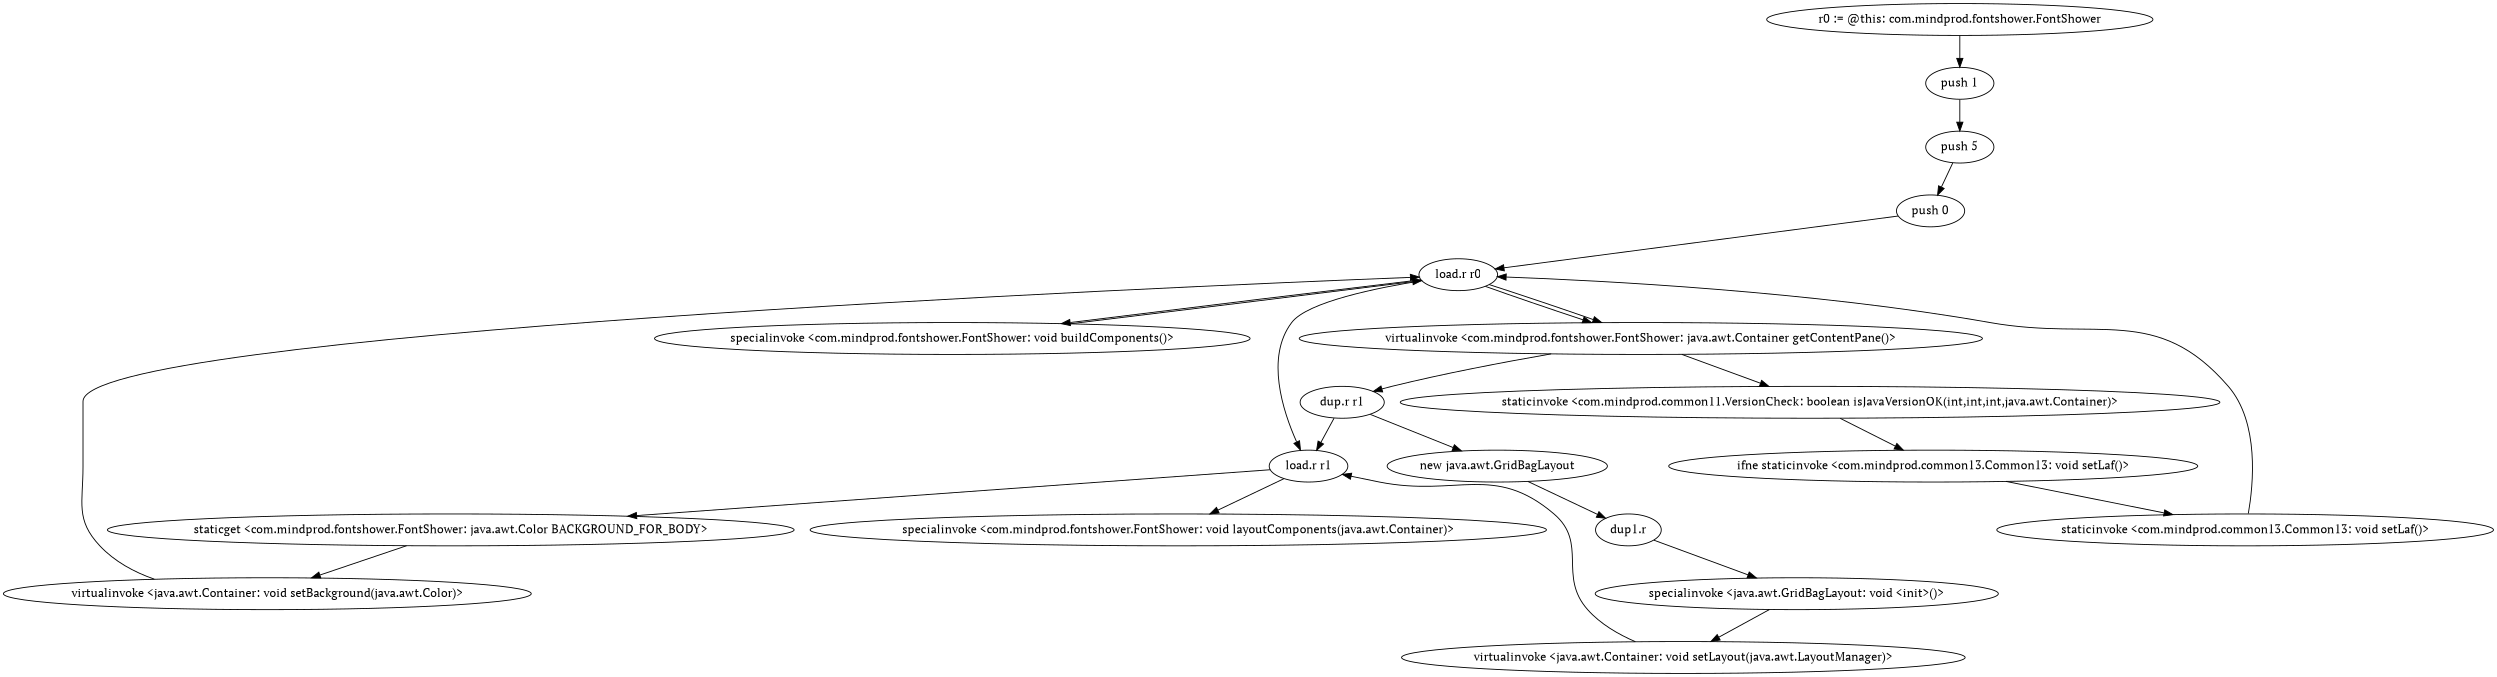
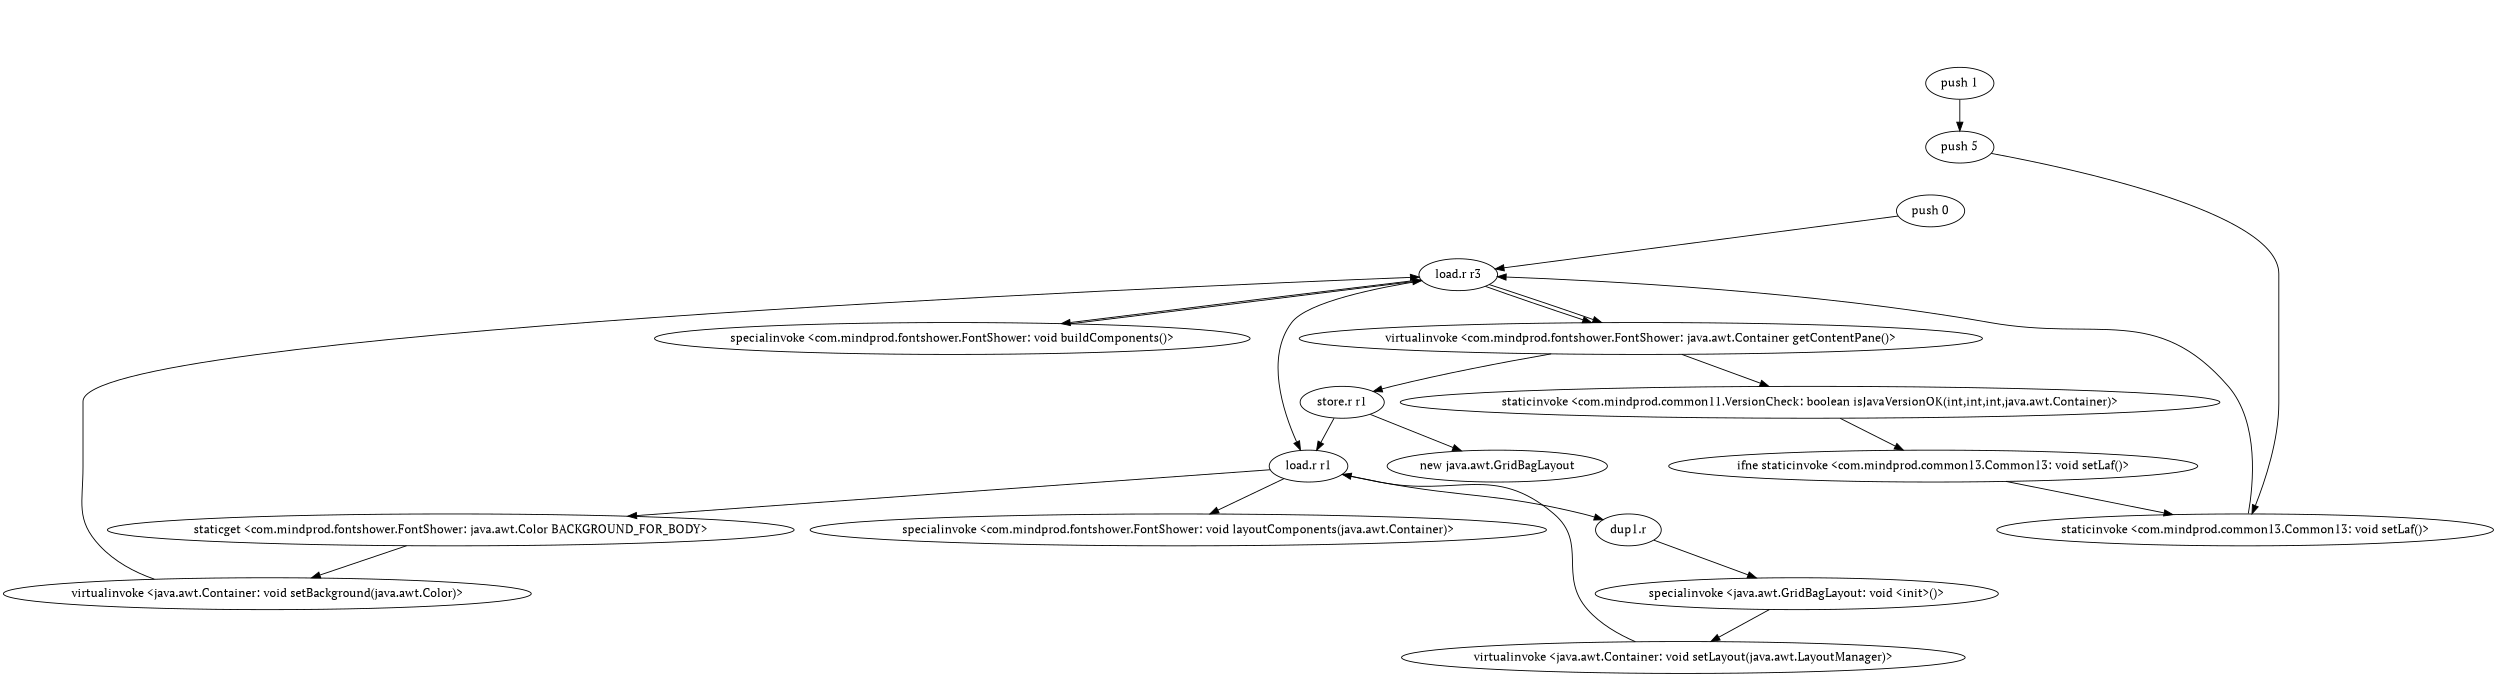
node "r0 := @this: com.mindprod.fontshower.FontShower": removed
edge "push 5" -> "push 0": now "push 5" -> "staticinvoke <com.mindprod.common13.Common13: void setLaf()>"
node "load.r r0": label "load.r r0" -> "load.r r3"
node "dup.r r1": label "dup.r r1" -> "store.r r1"
edge "new java.awt.GridBagLayout" -> "dup1.r": now "load.r r1" -> "dup1.r"
